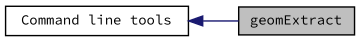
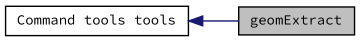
node "Command line tools": label "Command line tools" -> "Command tools tools"
